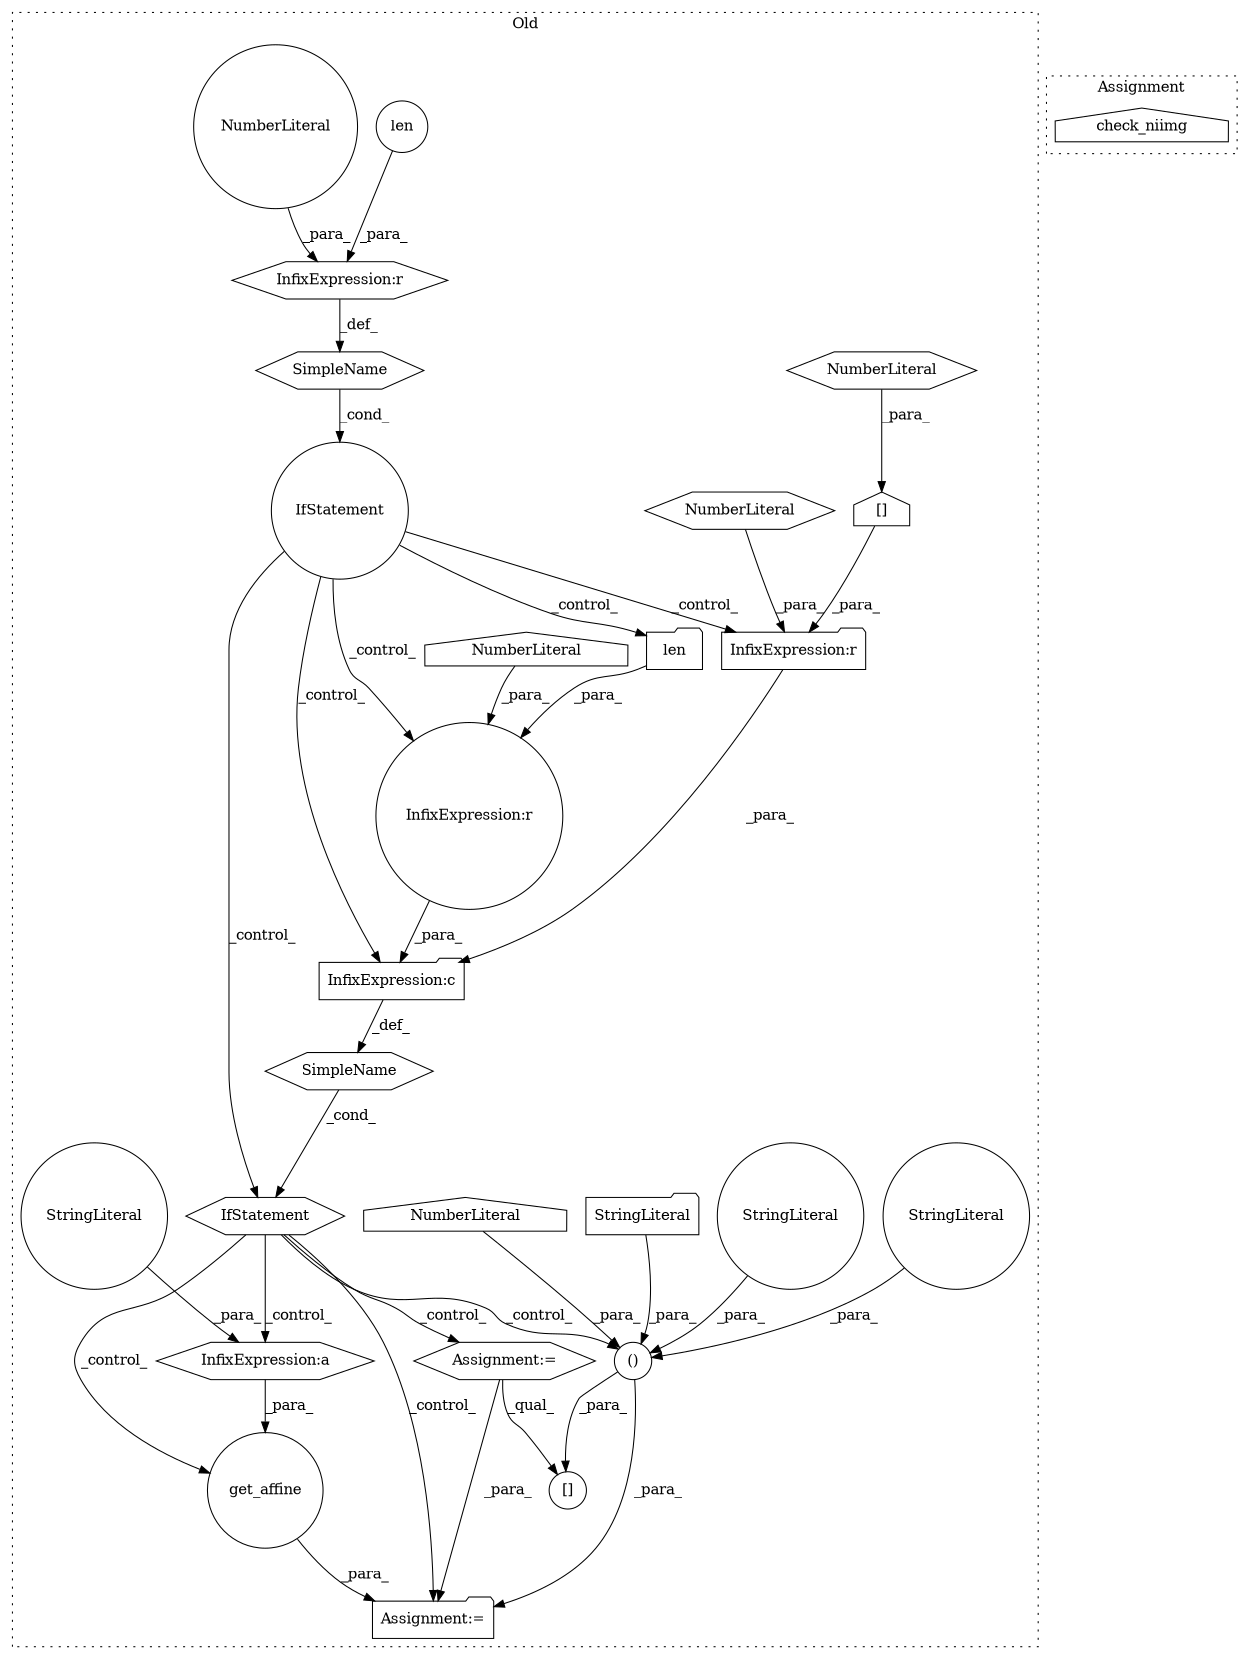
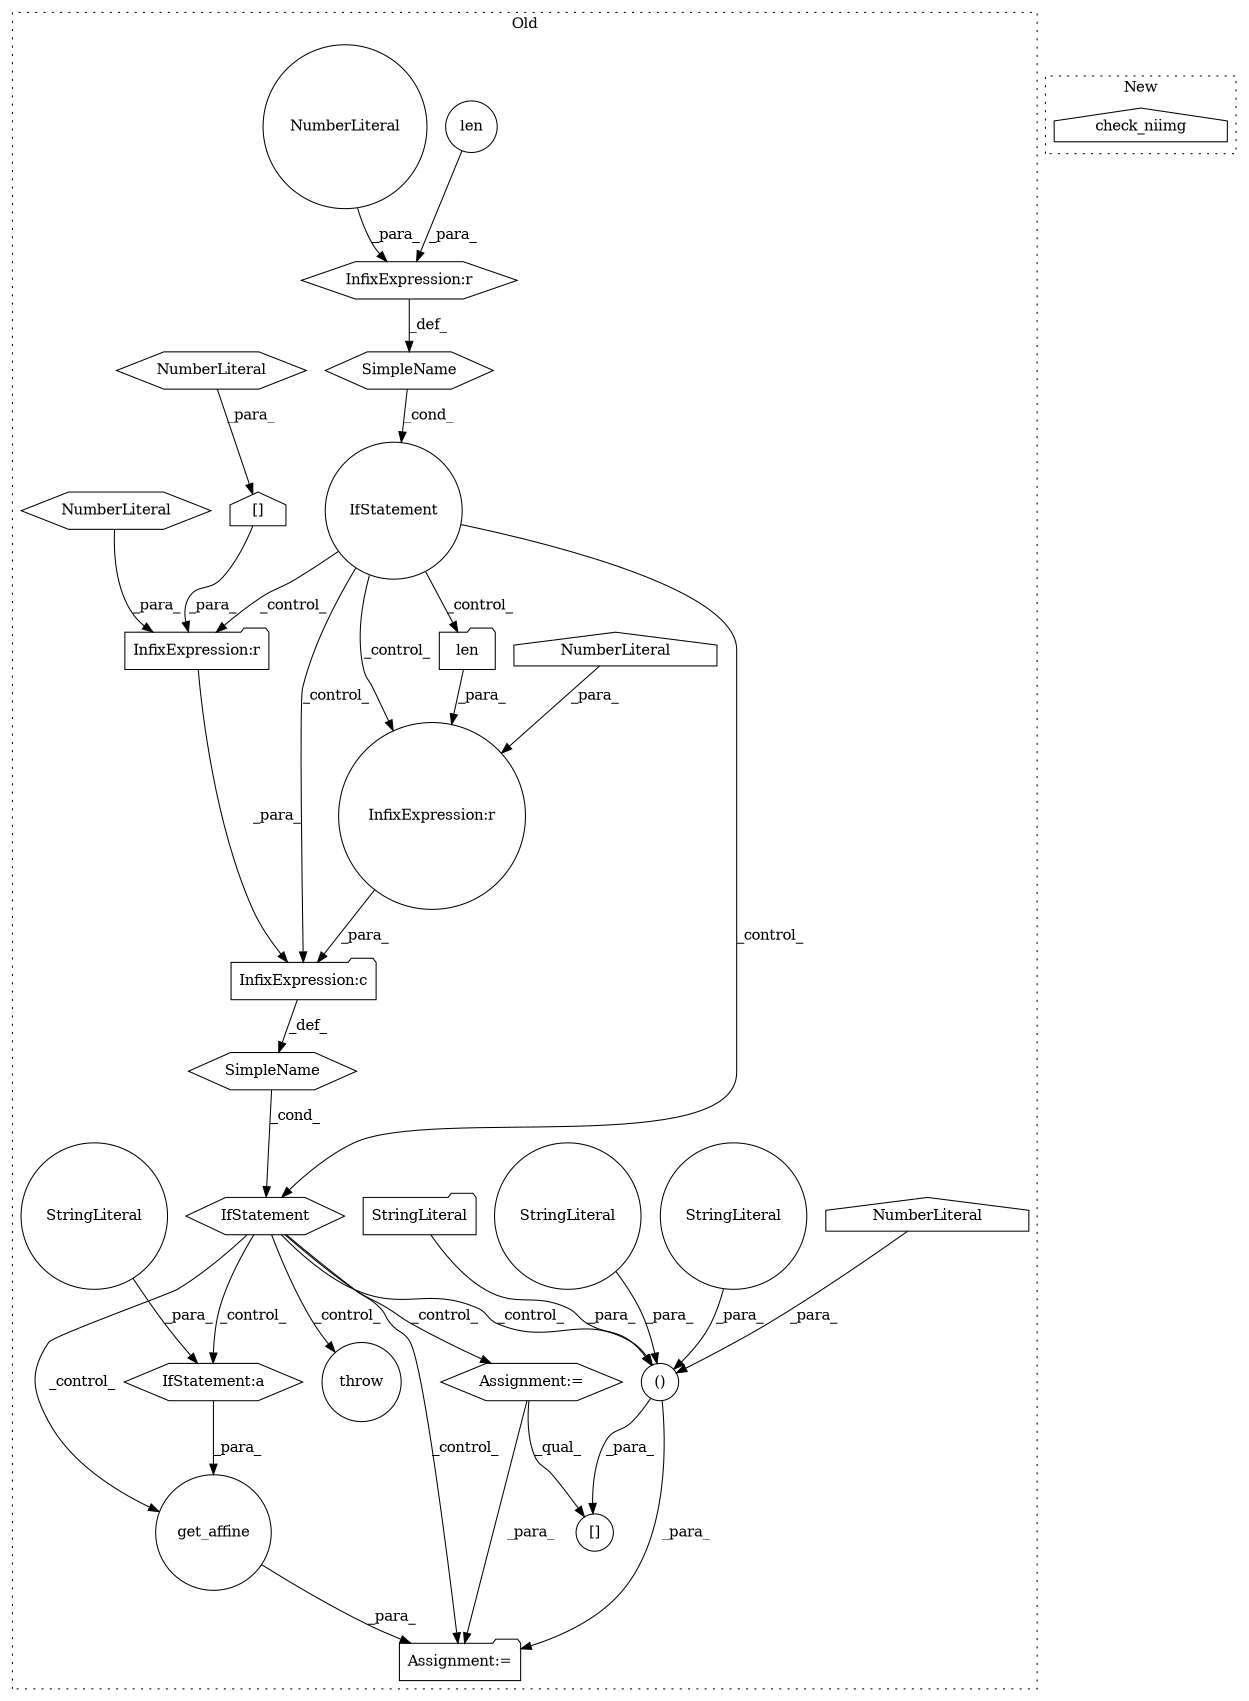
cluster "Assignment": label "Assignment" -> "New"
node "InfixExpression:a": label "InfixExpression:a" -> "IfStatement:a"
node "throw": added
